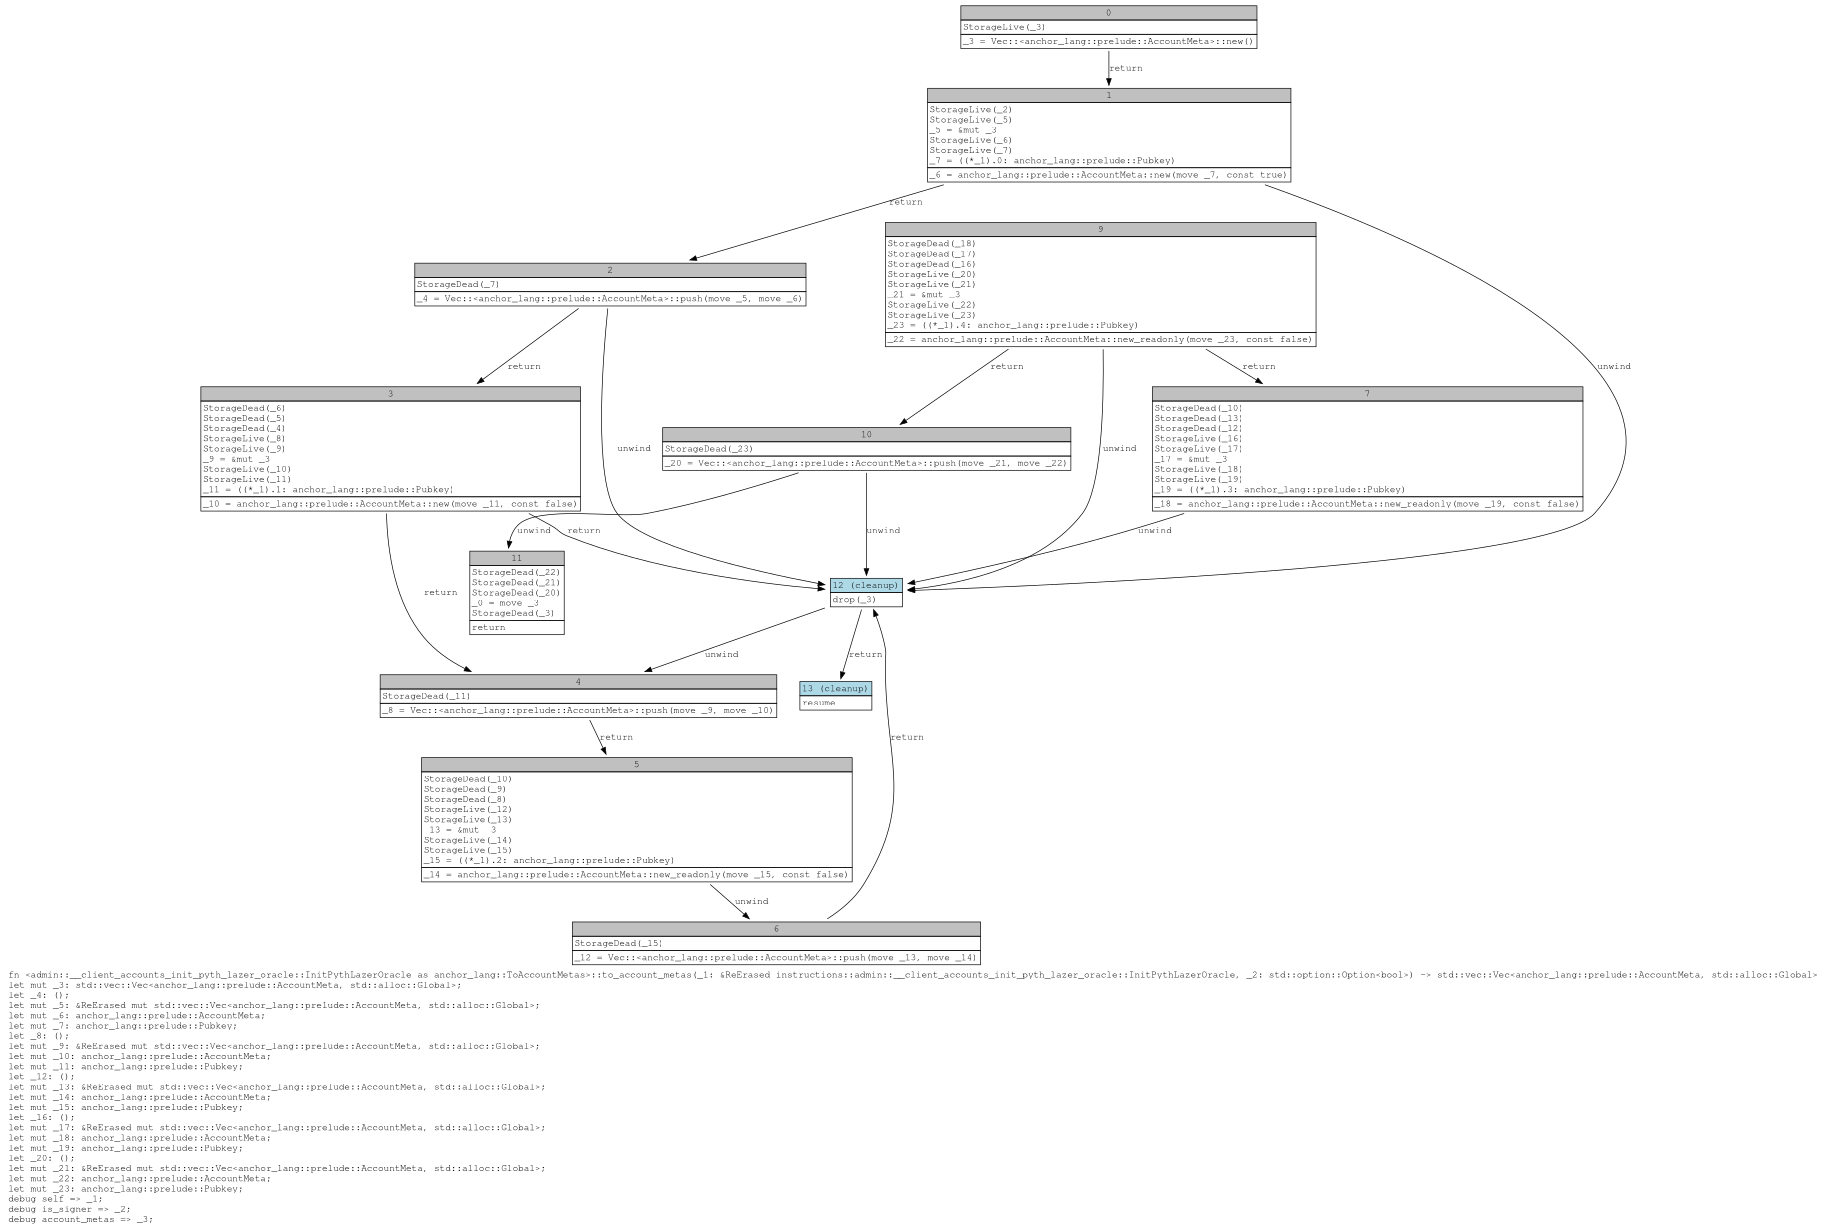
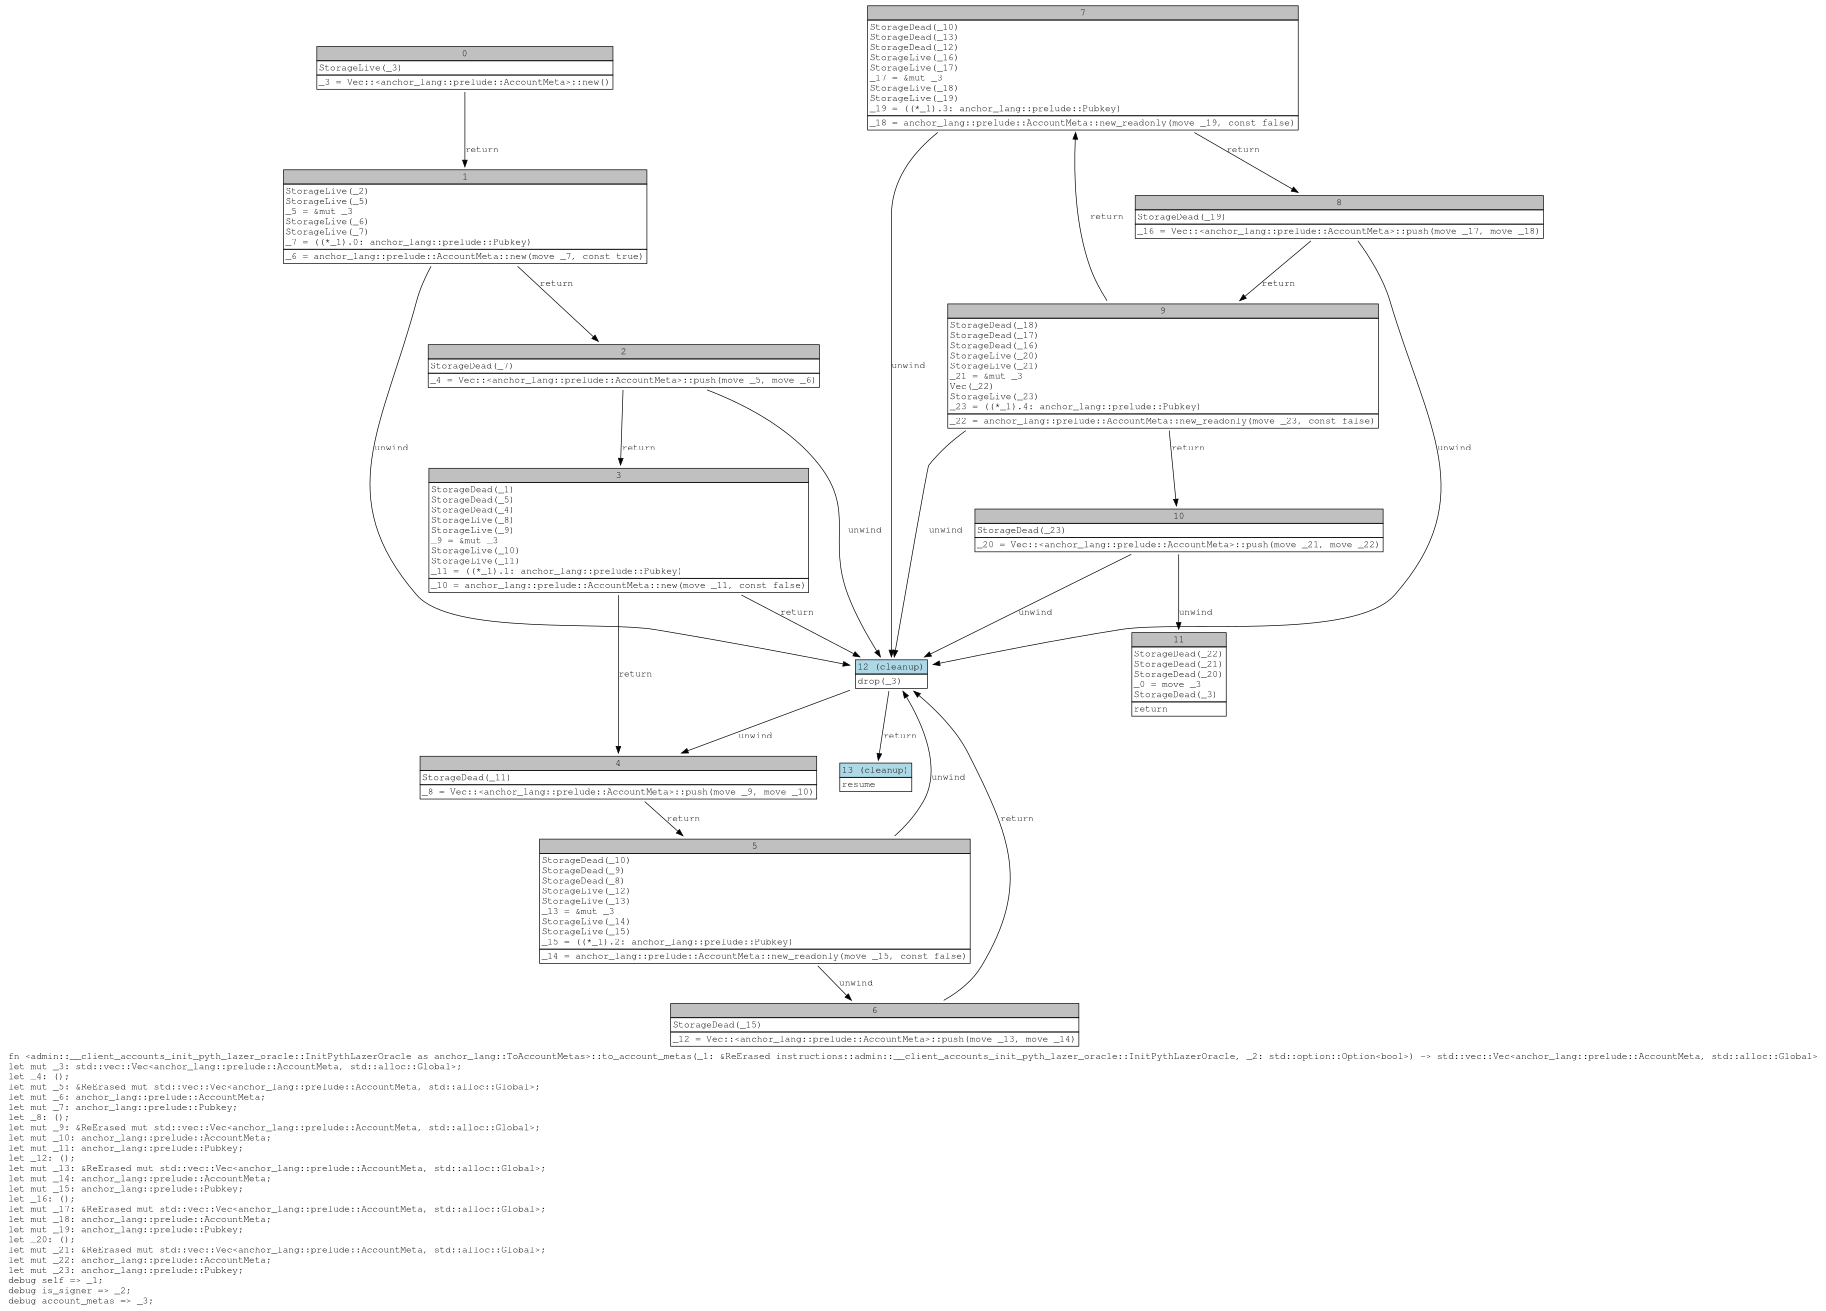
node "8": added
node "9": text "StorageLive(_22)" -> "Vec(_22)"
node "3": text "StorageDead(_6)" -> "StorageDead(_1)"
edge "5" -> "12 (cleanup)": added, label "unwind"
